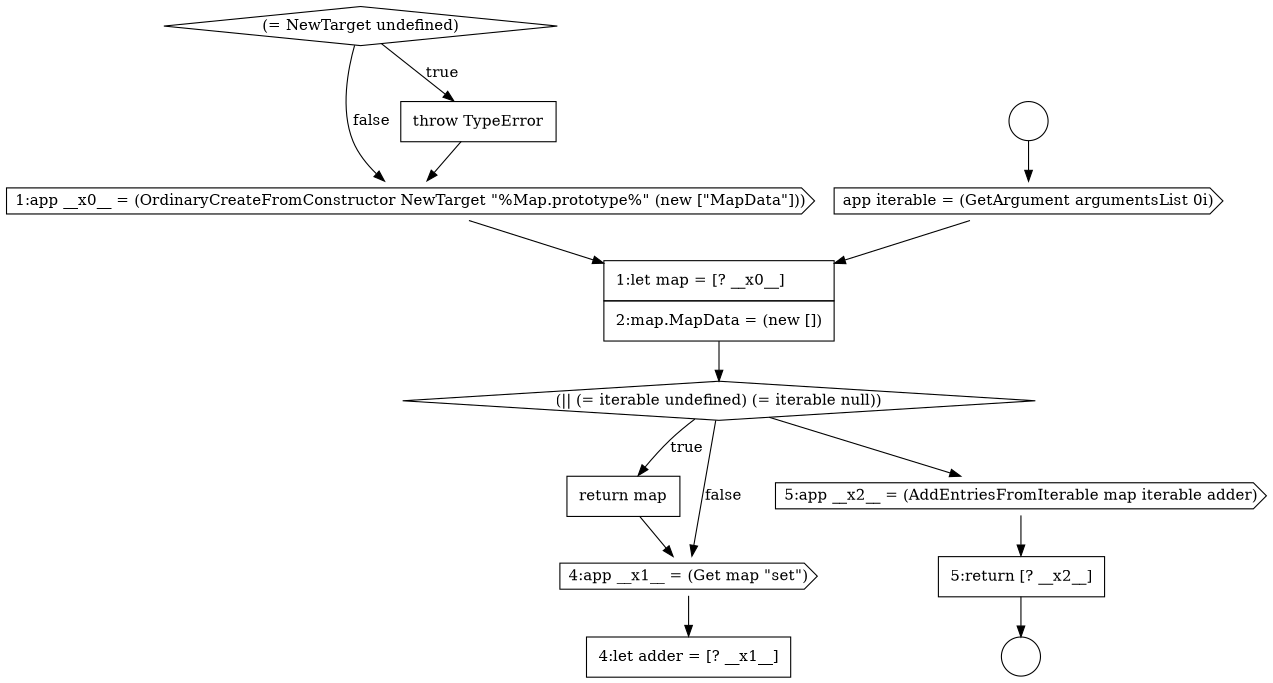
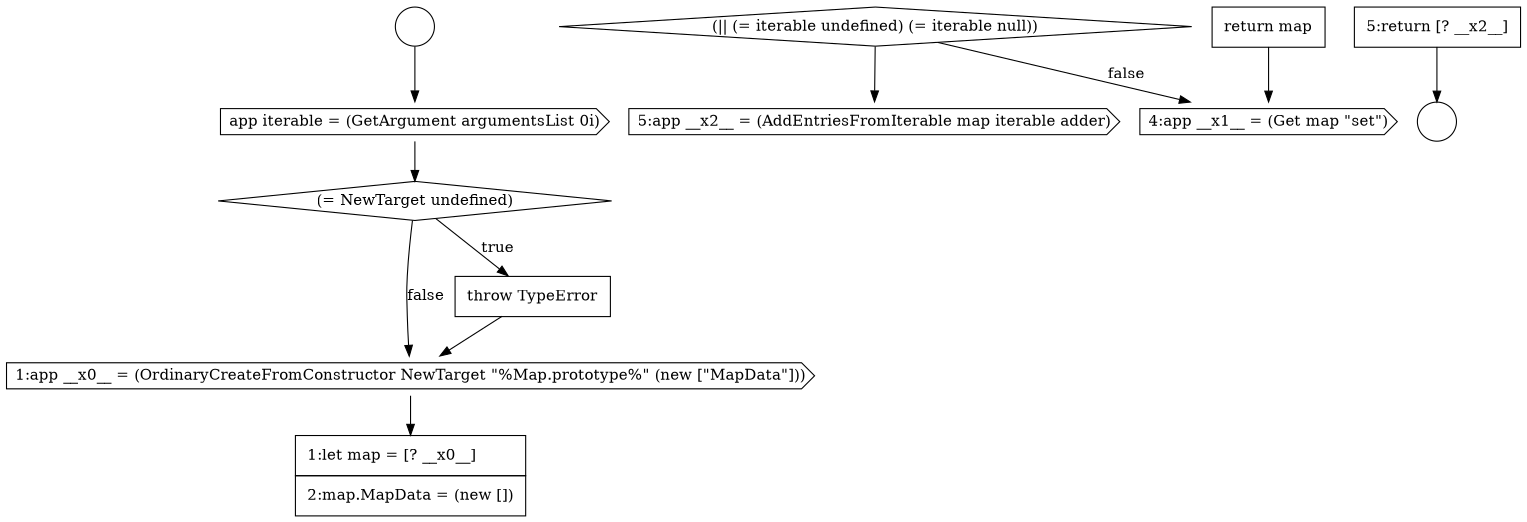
edge "app iterable = (GetArgument argumentsList 0i)" -> "1:let map = [? __x0__]": now "app iterable = (GetArgument argumentsList 0i)" -> "(= NewTarget undefined)"
edge "1:let map = [? __x0__]" -> "(|| (= iterable undefined) (= iterable null))": removed
edge "(|| (= iterable undefined) (= iterable null))" -> "return map": removed, label "true"
edge "5:app __x2__ = (AddEntriesFromIterable map iterable adder)" -> "5:return [? __x2__]": removed
node "4:let adder = [? __x1__]": removed
